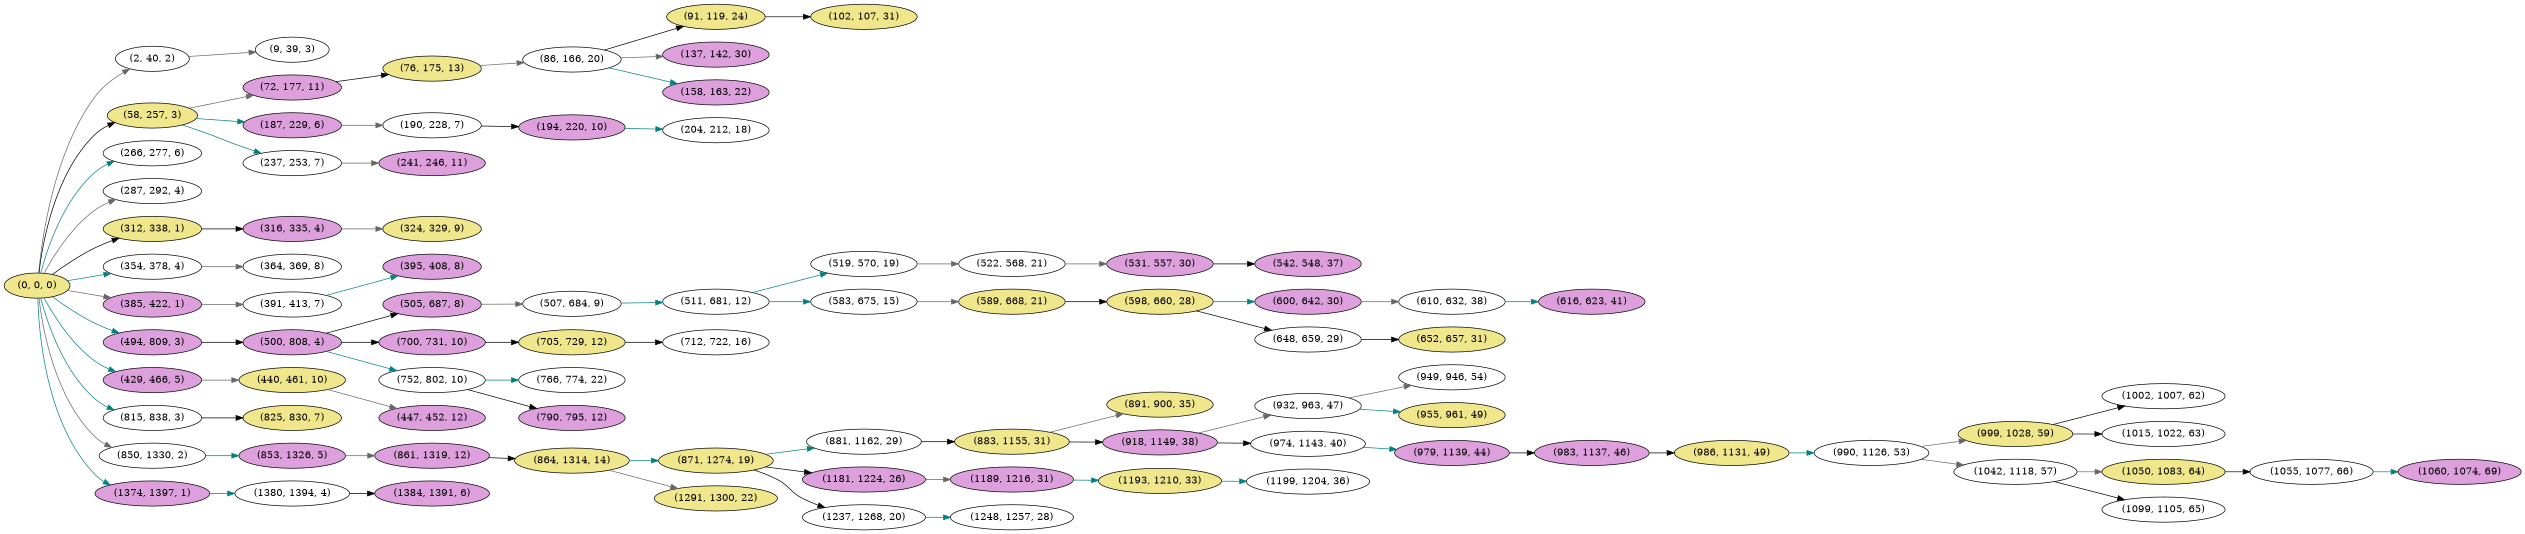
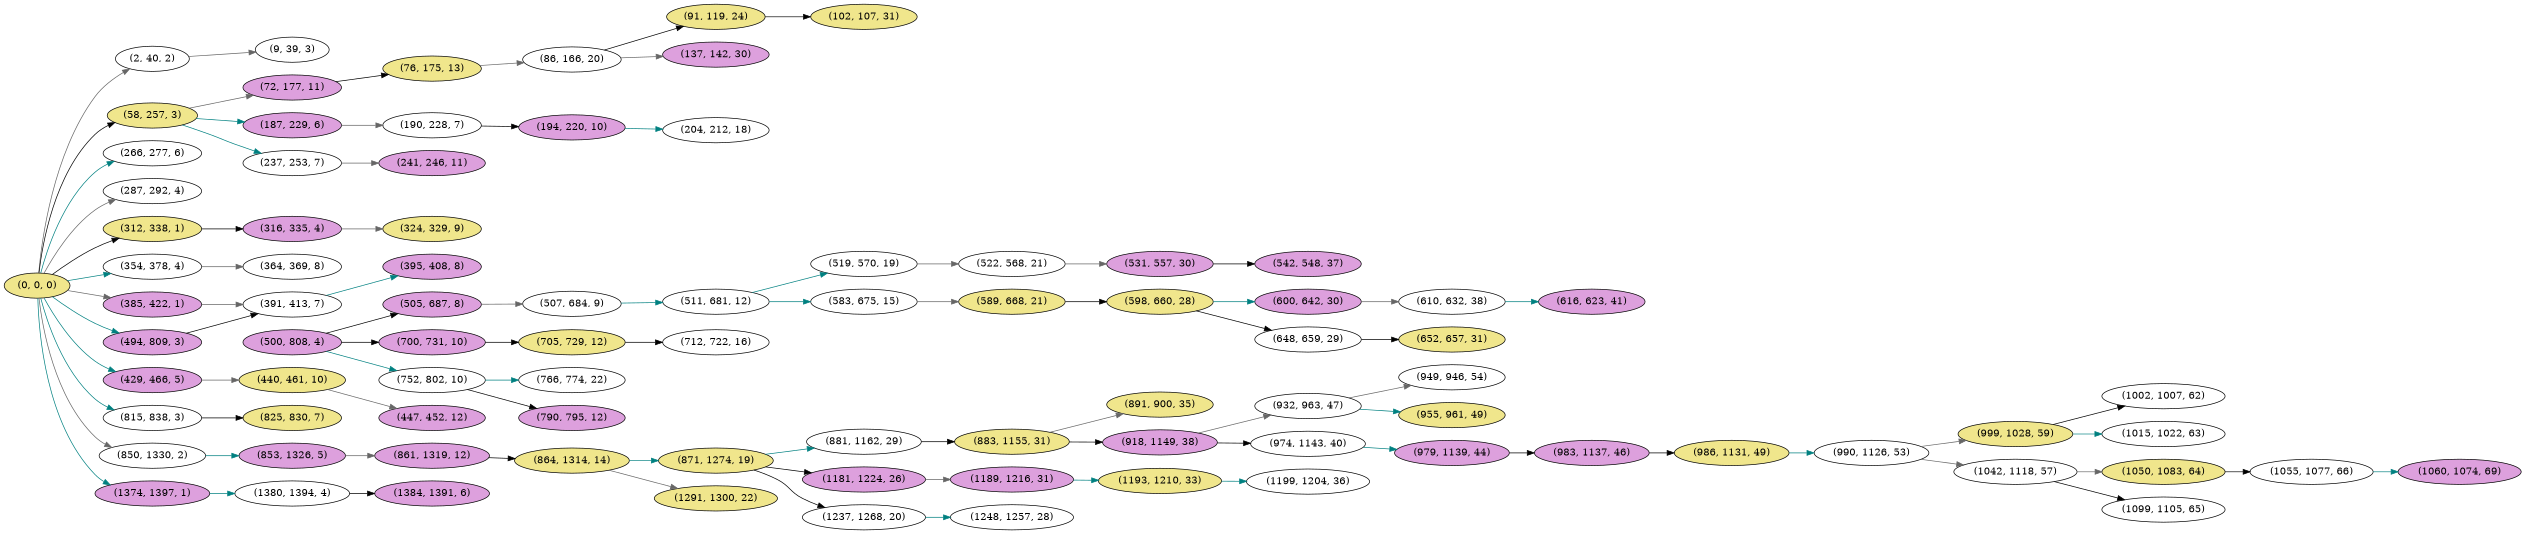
node "(158, 163, 22)": removed
edge "(494, 809, 3)" -> "(500, 808, 4)": now "(494, 809, 3)" -> "(391, 413, 7)"
edge "(999, 1028, 59)" -> "(1015, 1022, 63)": color black -> teal
